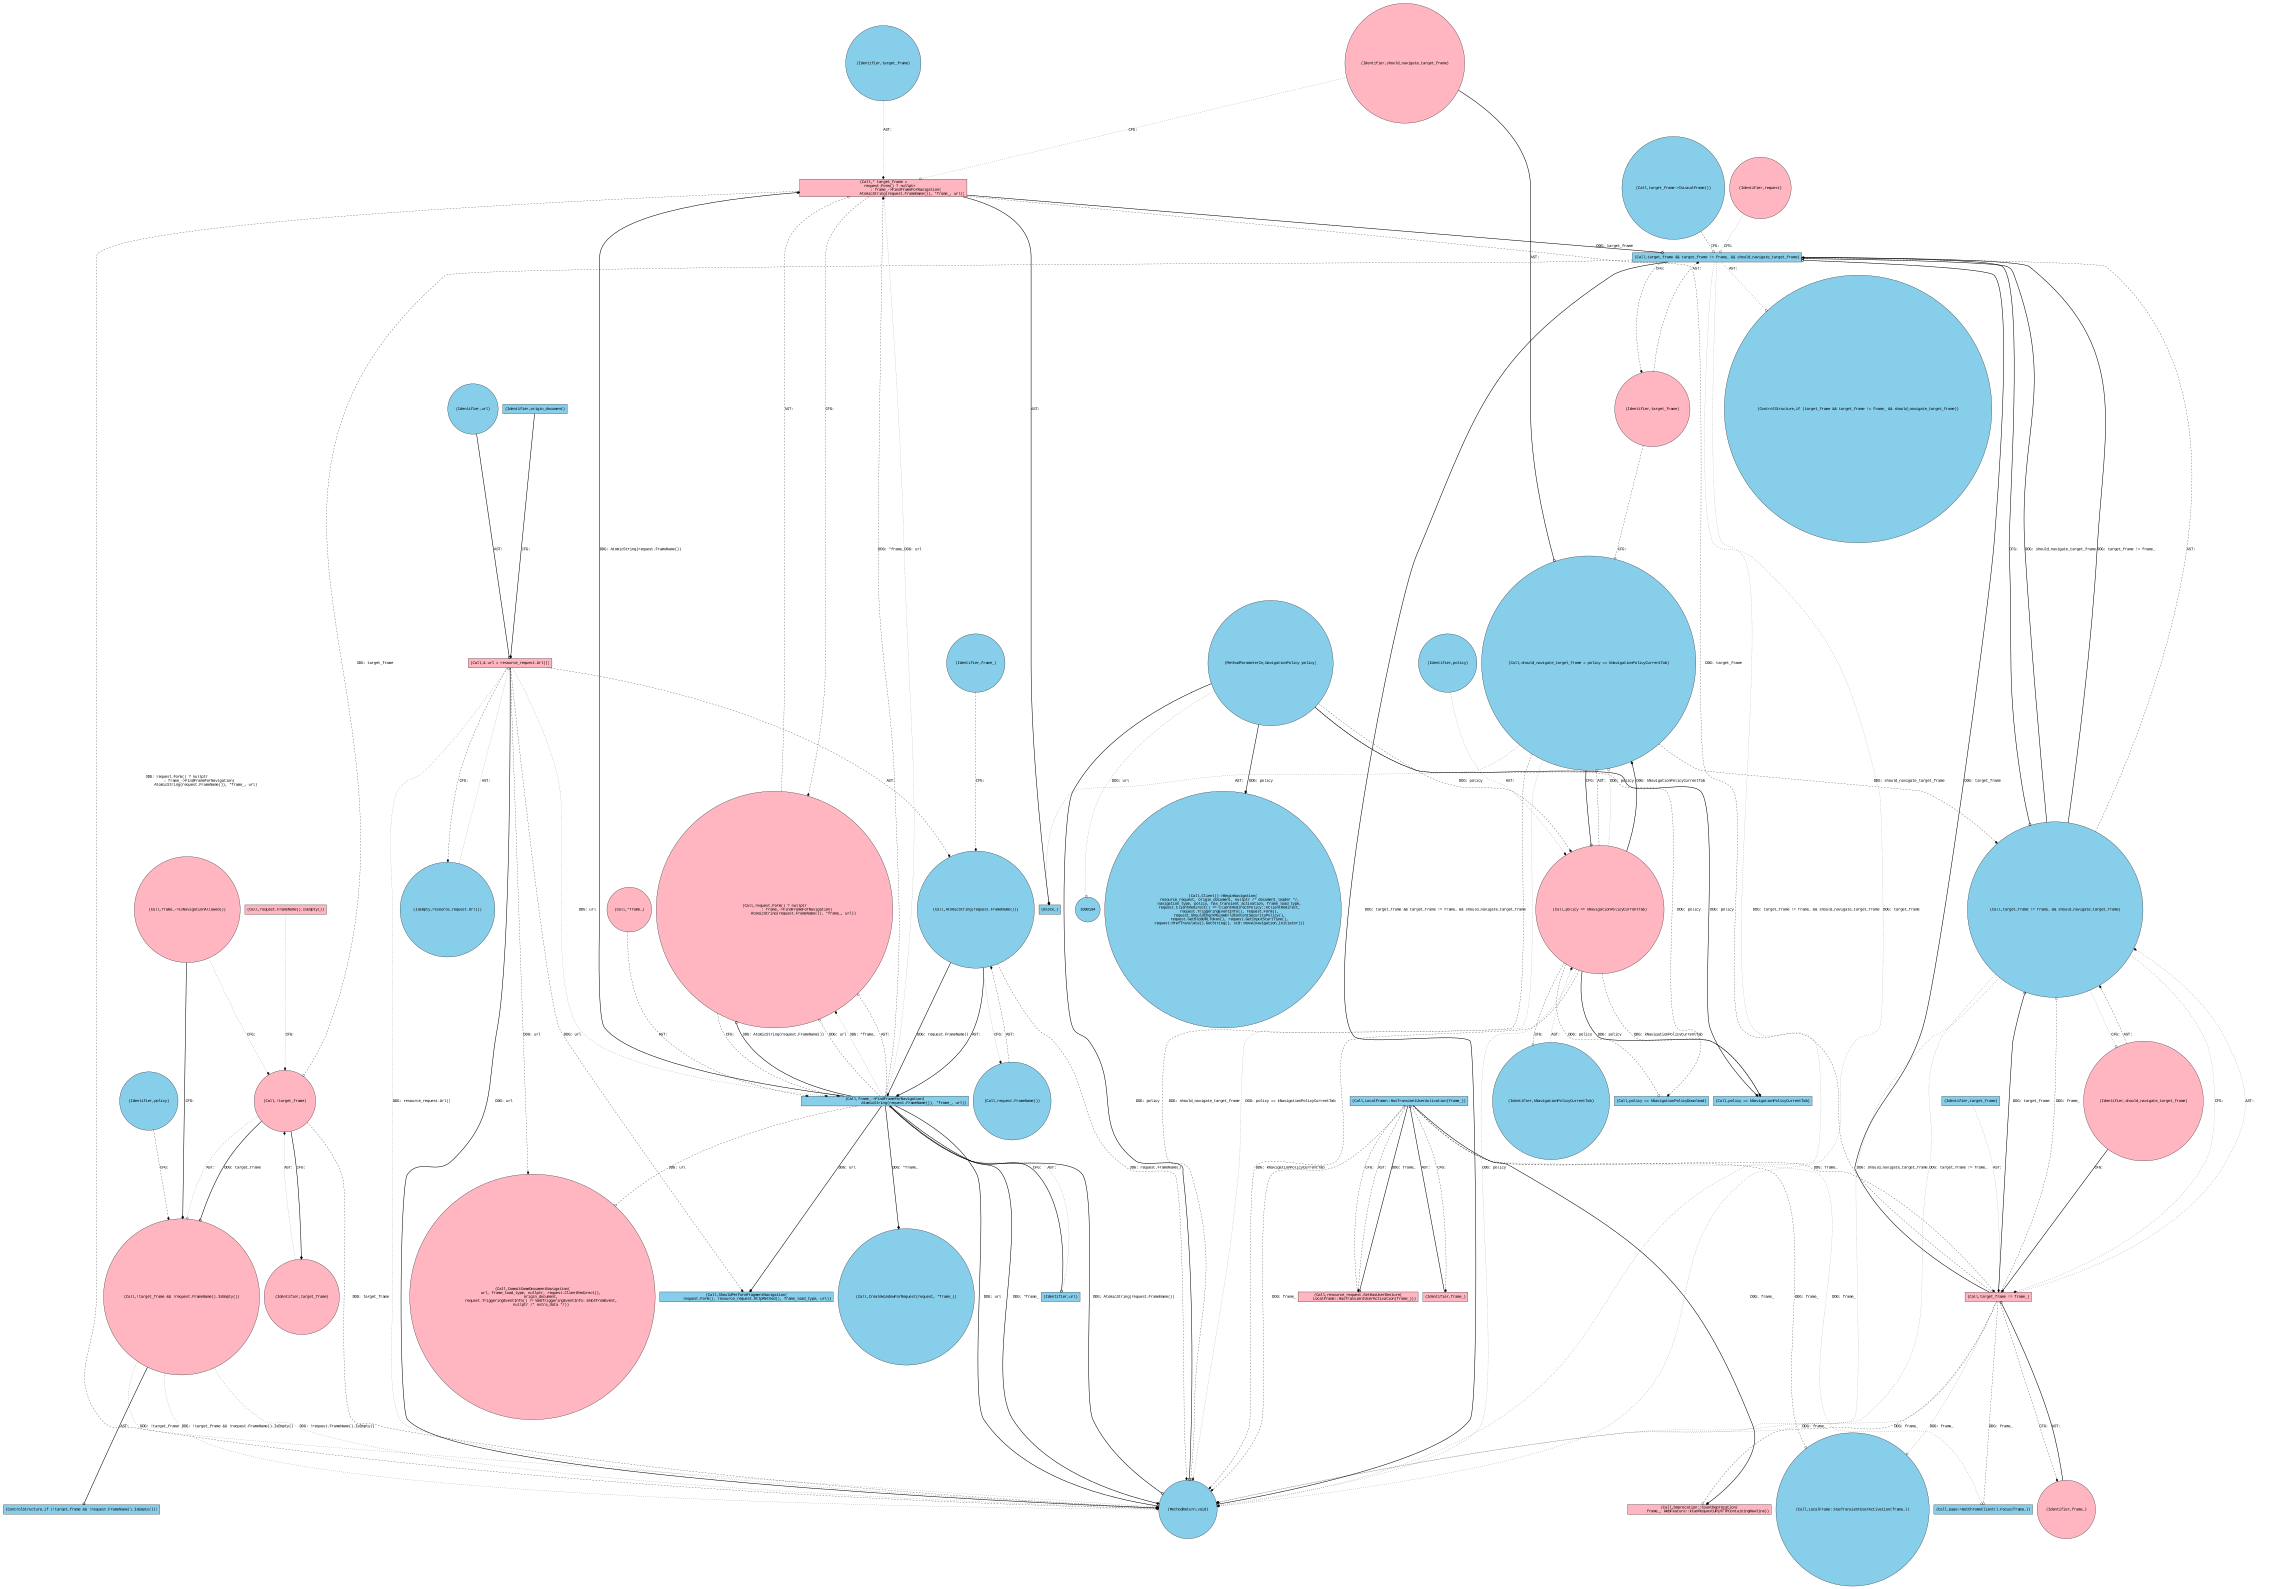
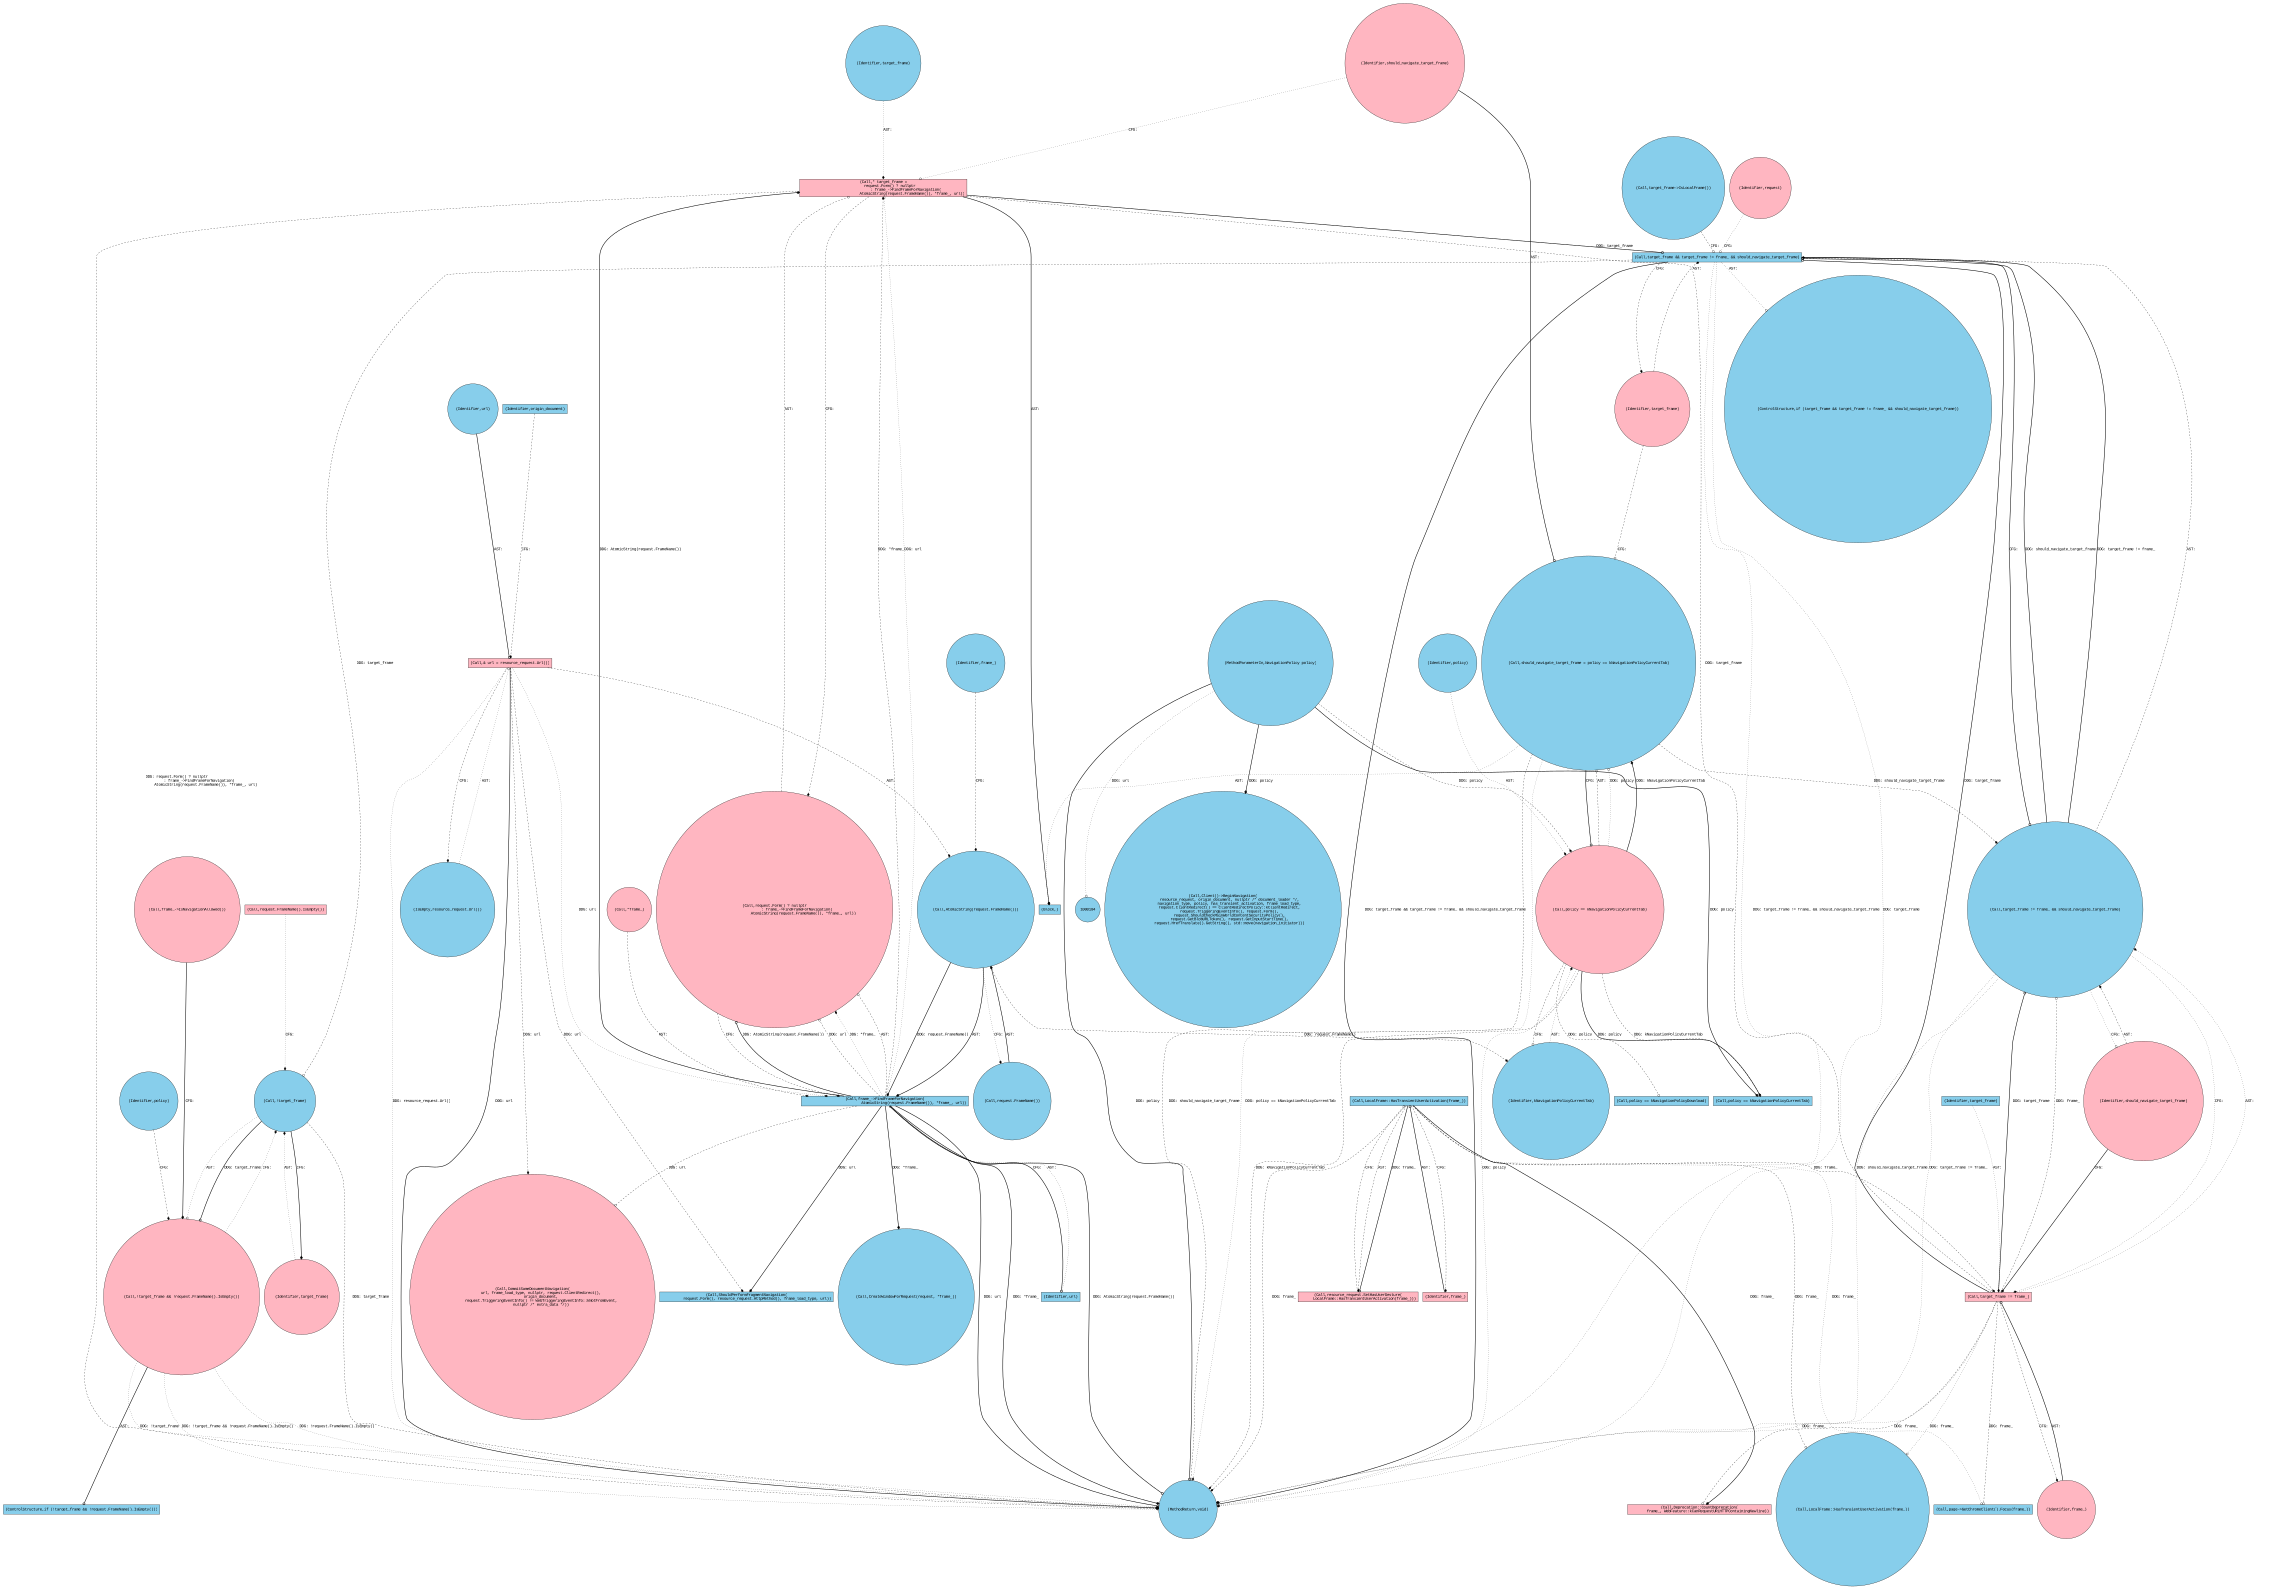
edge "(Identifier,origin_document)" -> "(Call,& url = resource_request.Url())": style bold -> dashed
edge "(MethodParameterIn,NavigationPolicy policy)" -> "(Call,policy == kNavigationPolicyDownload)": removed, label "DDG: policy"
edge "(Call,request.FrameName())" -> "(Call,AtomicString(request.FrameName()))": style dashed -> bold
edge "(Call,frame_->IsNavigationAllowed())" -> "(Call,!target_frame)": now "(Call,!target_frame && !request.FrameName().IsEmpty())" -> "(Call,!target_frame)"
node "(Call,!target_frame)": fillcolor lightpink -> skyblue
edge "(Call,AtomicString(request.FrameName()))" -> "(MethodReturn,void)": now "(Call,AtomicString(request.FrameName()))" -> "(Identifier,kNavigationPolicyCurrentTab)"
